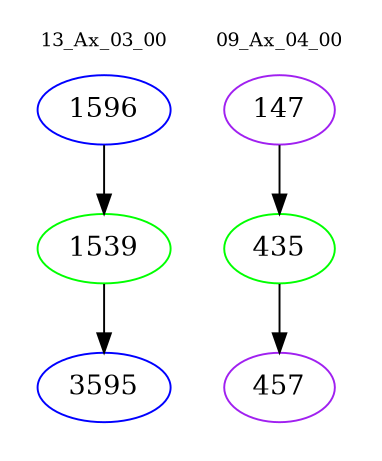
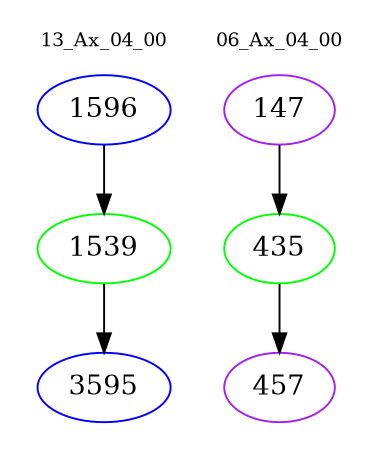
cluster "13_Ax_03_00": label "13_Ax_03_00" -> "13_Ax_04_00"
cluster "09_Ax_04_00": label "09_Ax_04_00" -> "06_Ax_04_00"
